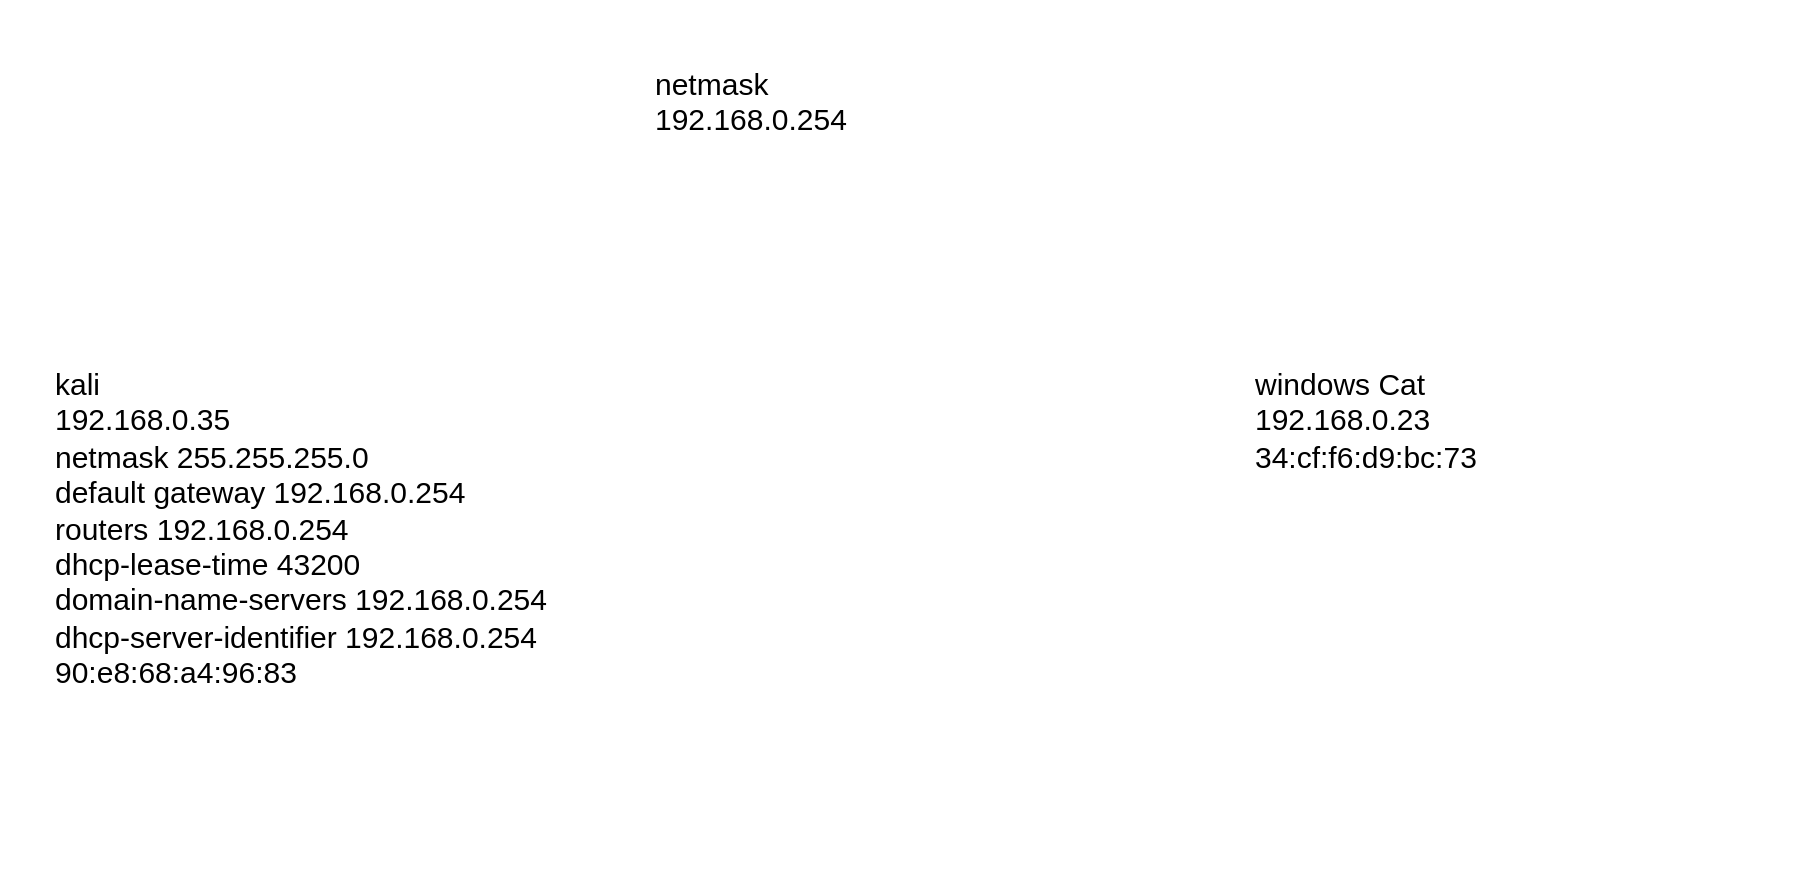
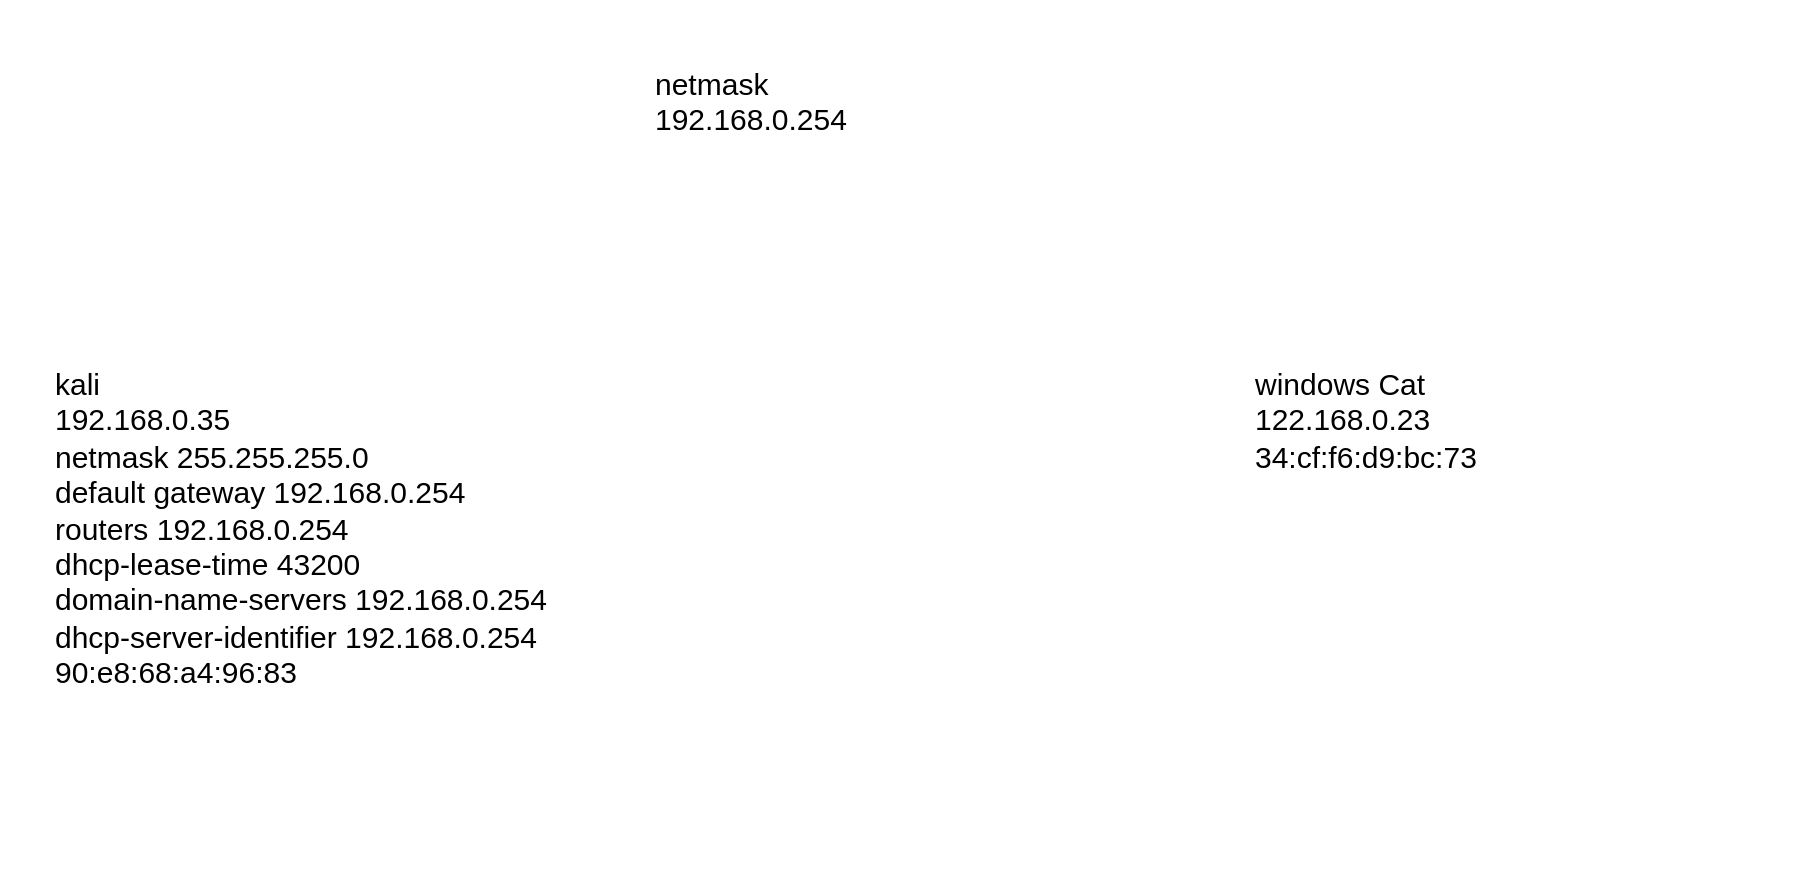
node "windows Cat 192.168.0.23 34:cf:f6:d9:bc:73": label "windows Cat 192.168.0.23 34:cf:f6:d9:bc:73" -> "windows Cat 122.168.0.23 34:cf:f6:d9:bc:73"
